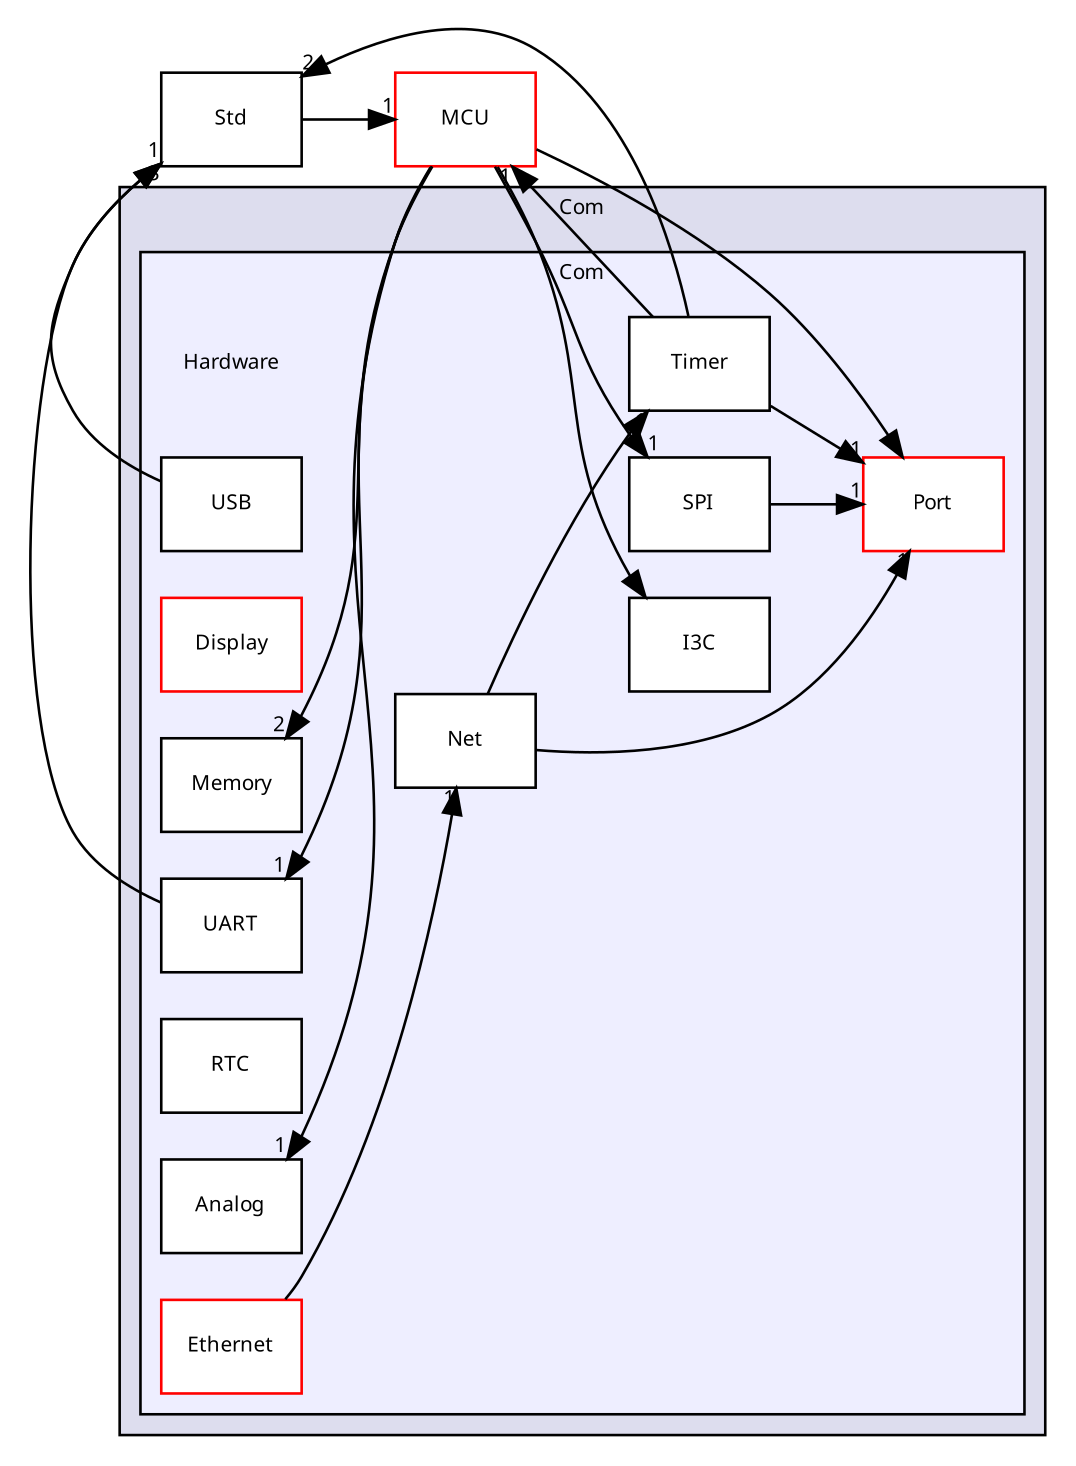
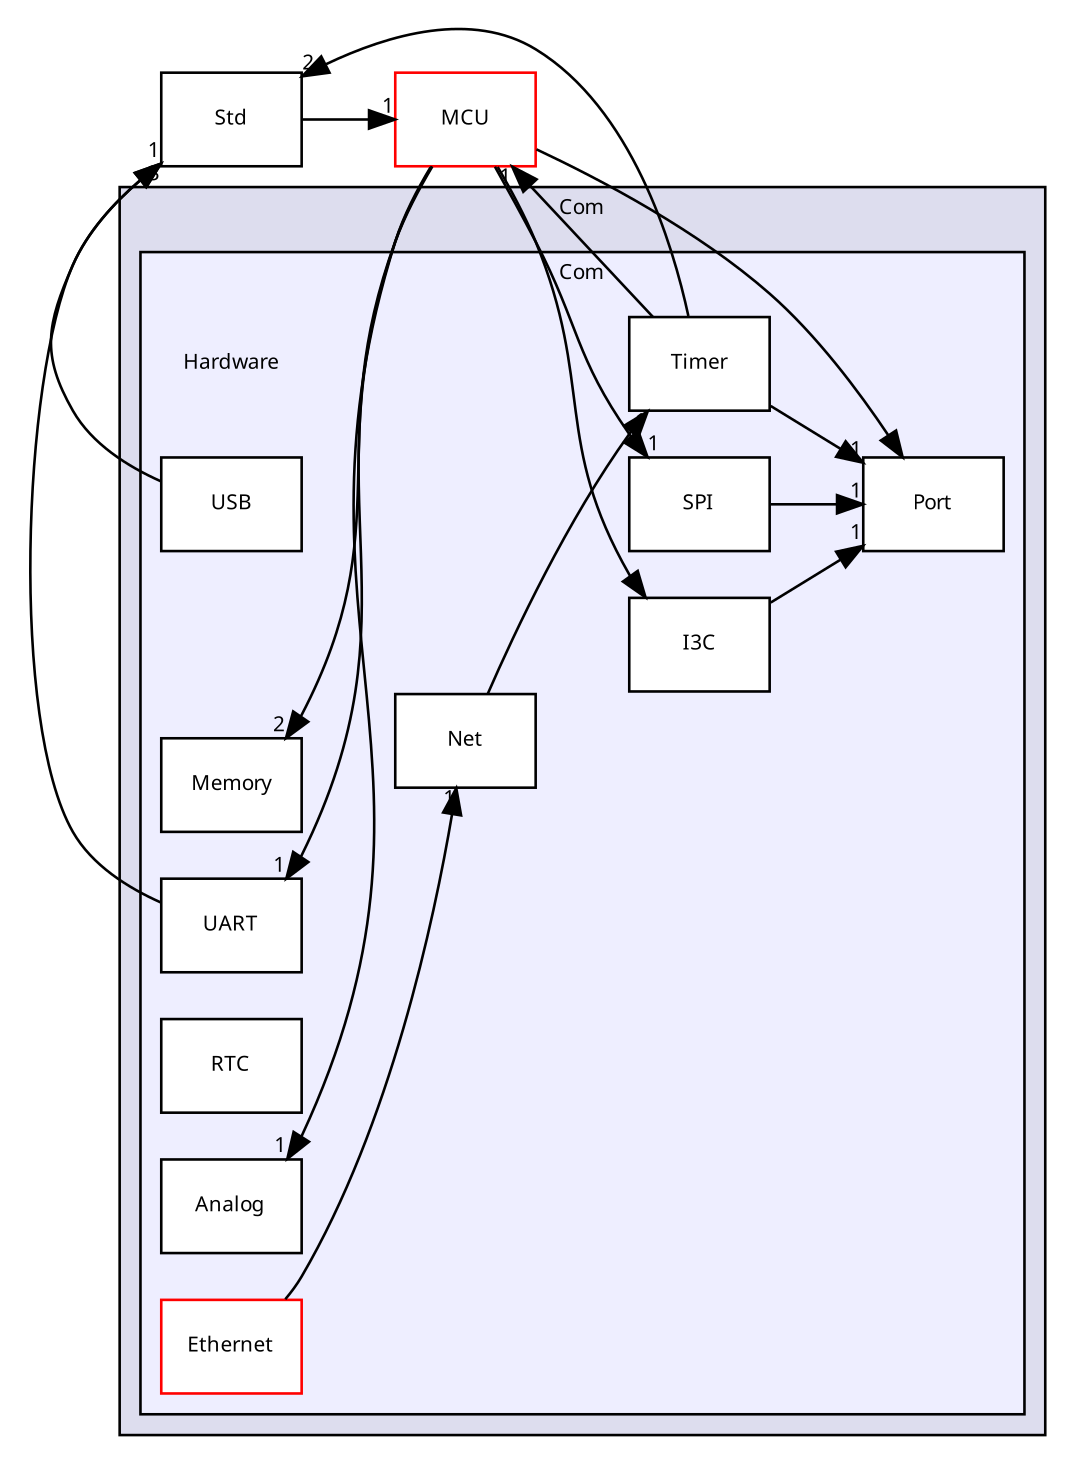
node "Port": color red -> black
node "Display": removed
edge "Net" -> "Port": now "I3C" -> "Port"
